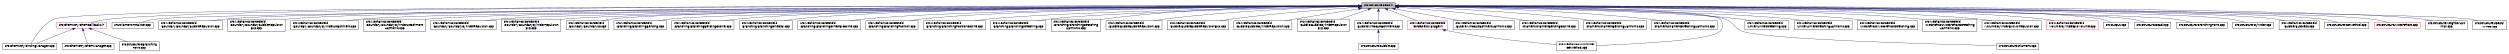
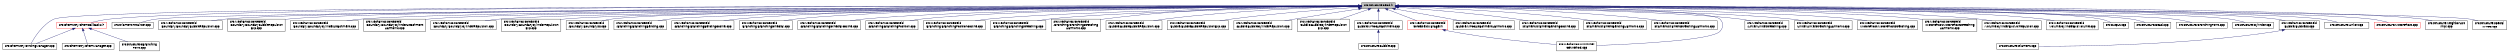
edge "src/Structure/Filament.cpp" -> "src/Structure/Bead.h": now "src/Structure/Filament.cpp" -> "src/Mechanics/ForceField /Bubble/BubbleFF.cpp"
node "src/Mechanics/ForceField /Volume/CylinderExclVolume.cpp": color red -> black
node "src/Structure/CGMethod.cpp": label "src/Structure/CGMethod.cpp" -> "src/Structure/Linker.cpp"
